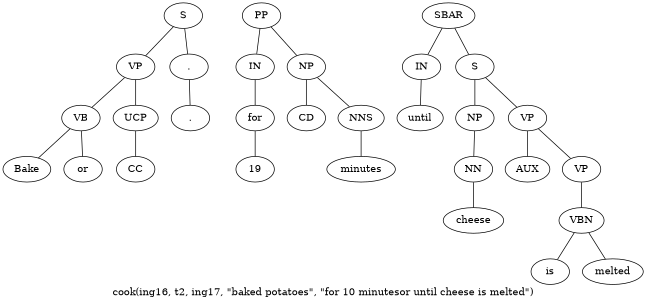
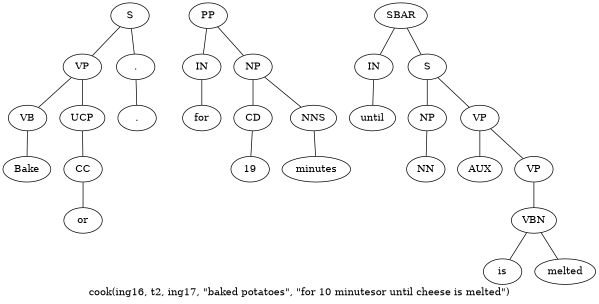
edge "VB" -- "or": now "CC" -- "or"
edge "for" -- "19": now "CD" -- "19"
node "cheese": removed
